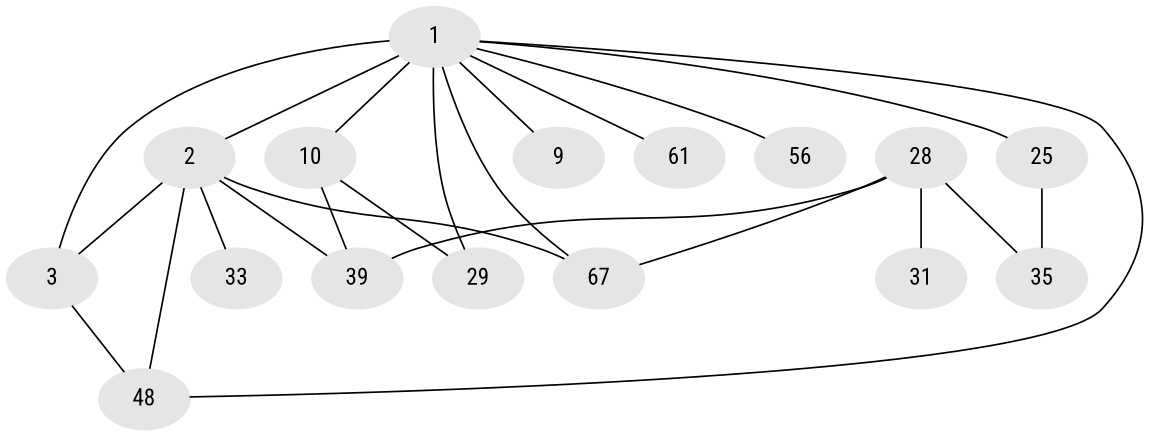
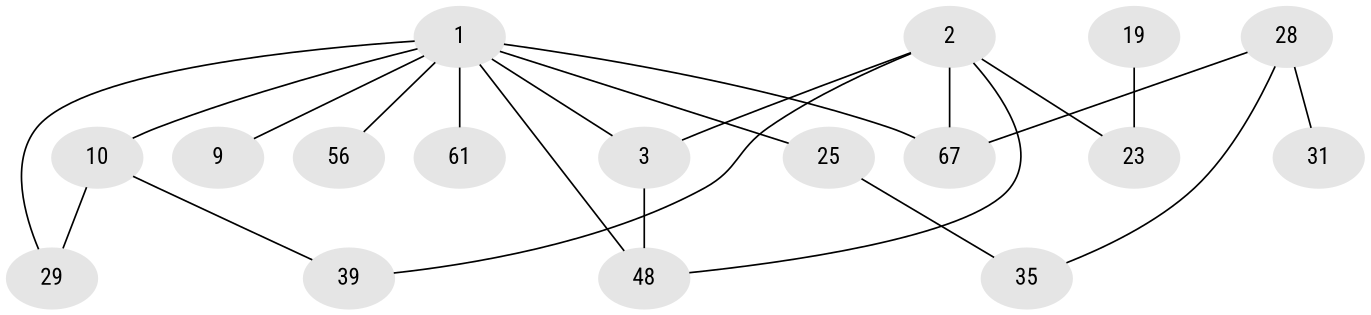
node "19": added
edge "1" -- "2": removed
edge "28" -- "39": removed
node "33": label "33" -> "23"
